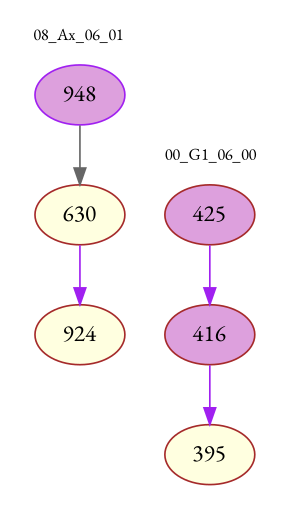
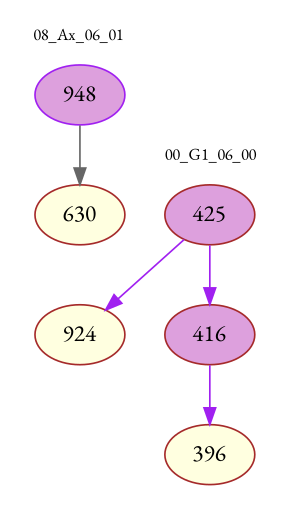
edge "630" -> "924": now "425" -> "924"
node "395": label "395" -> "396"
